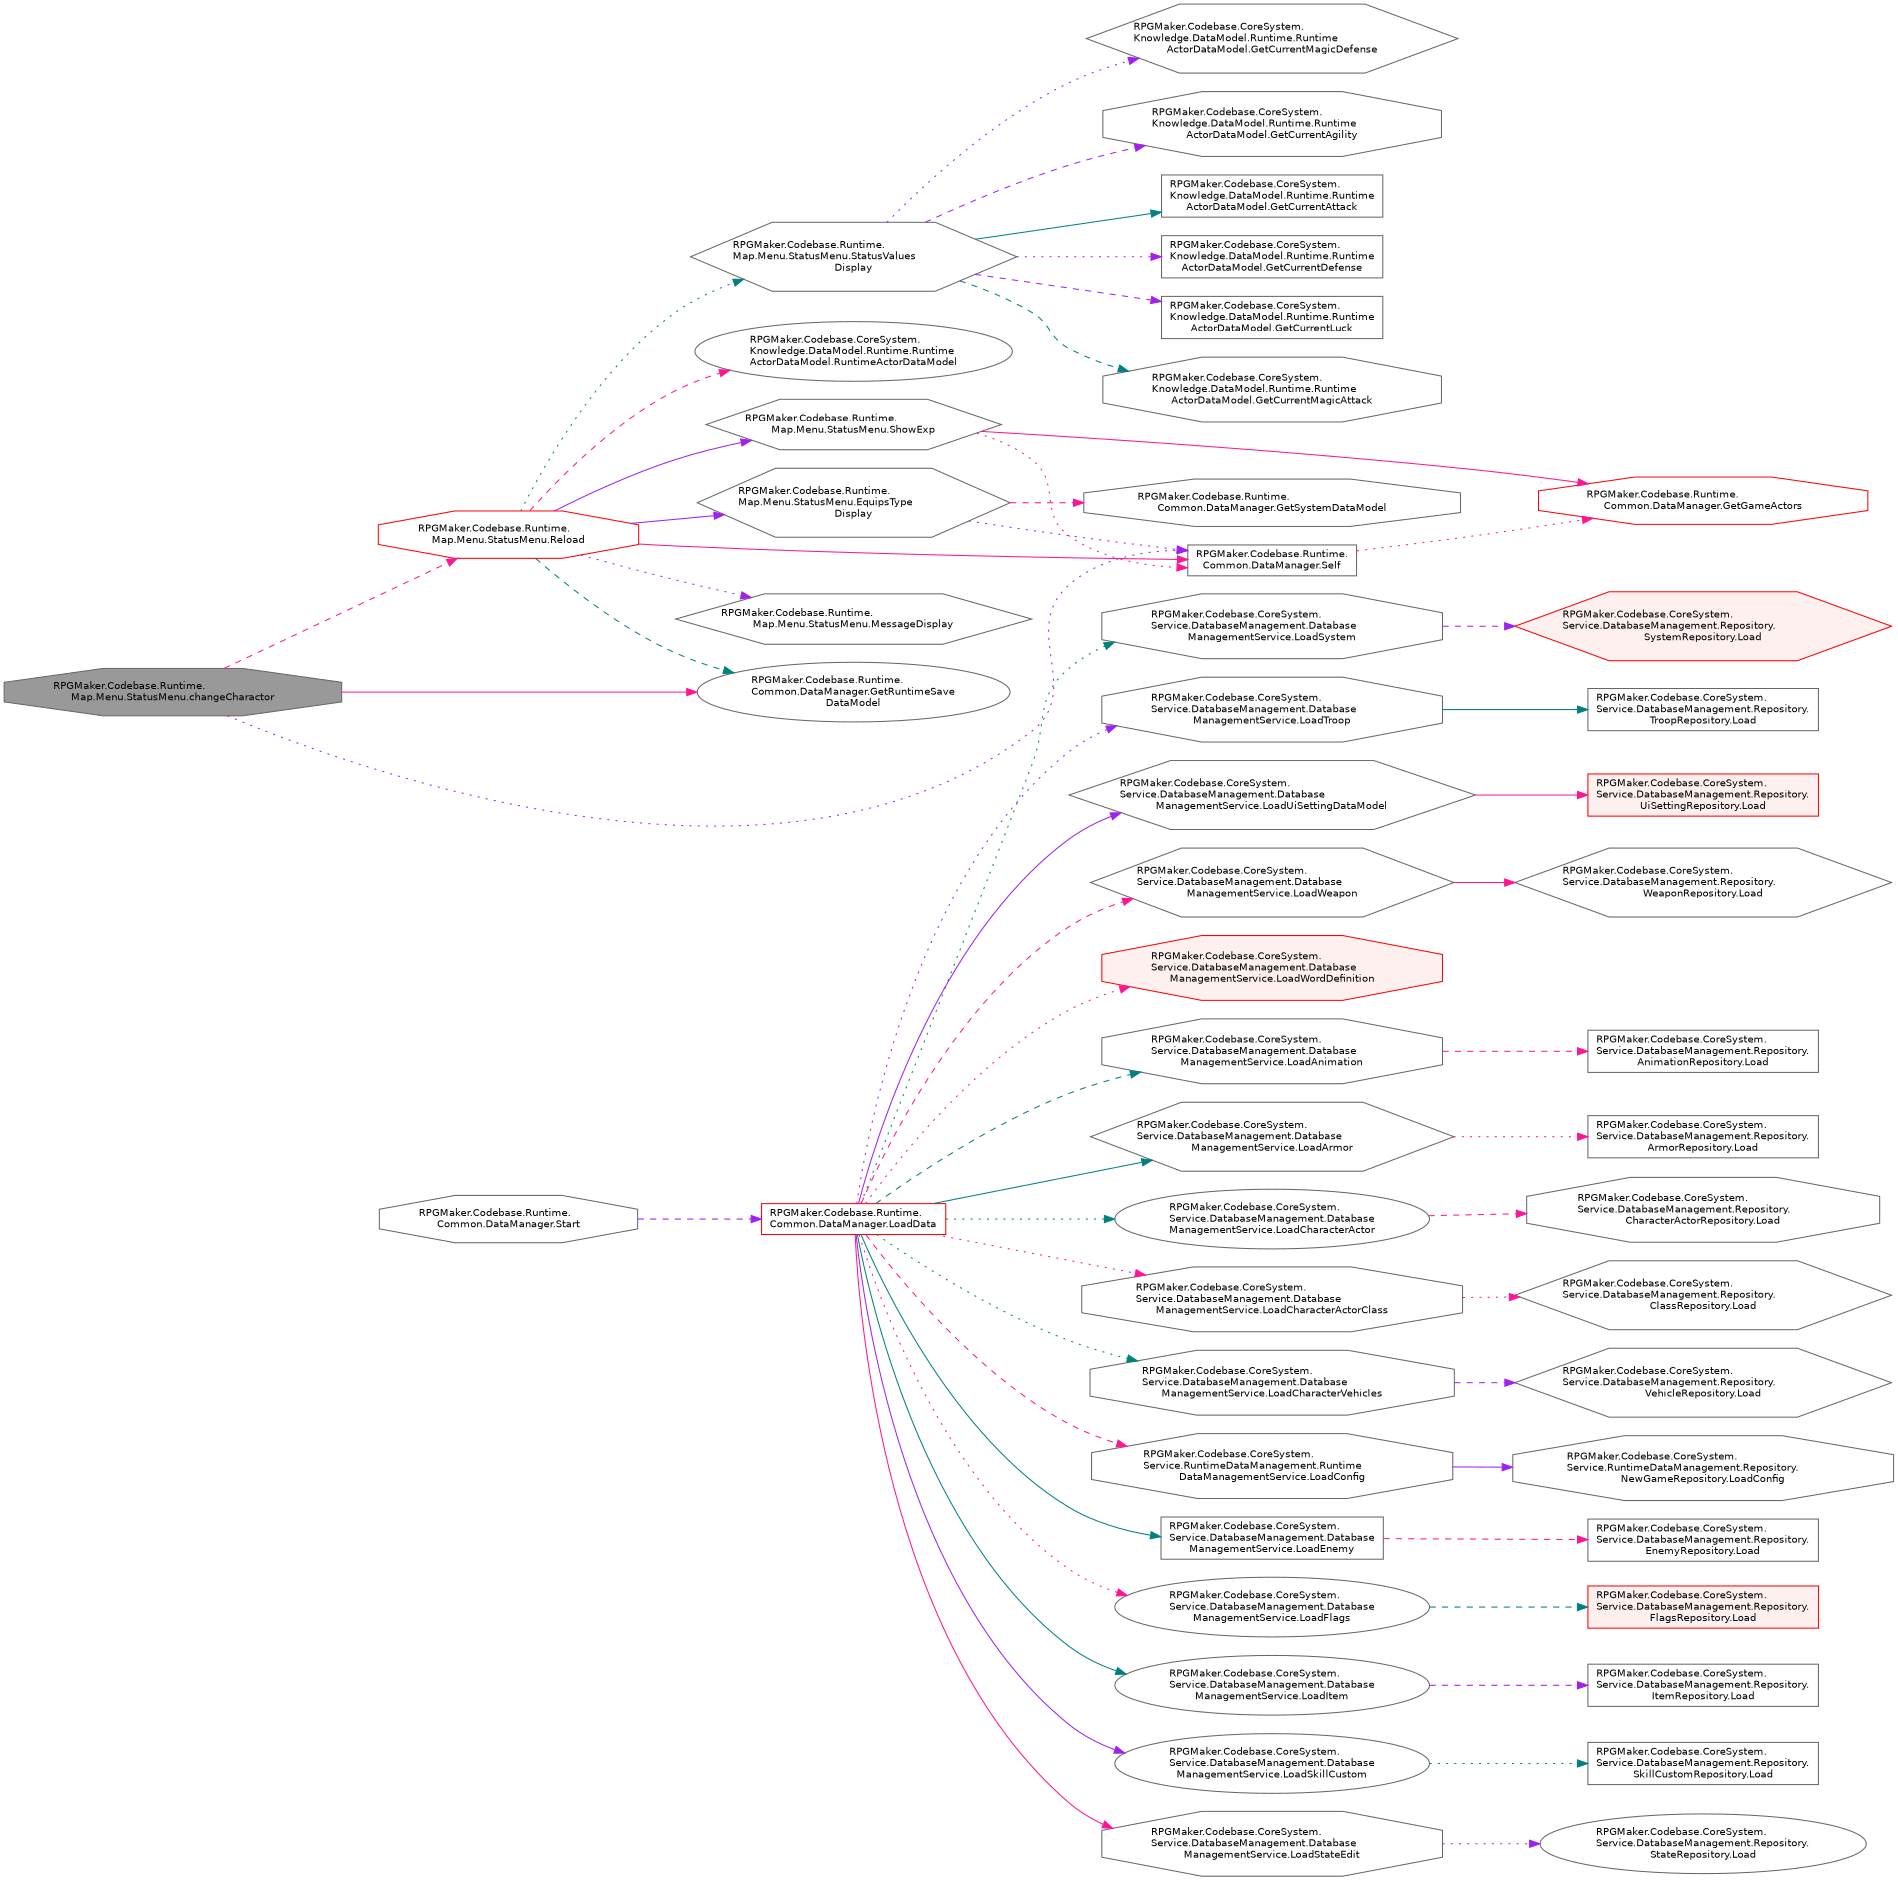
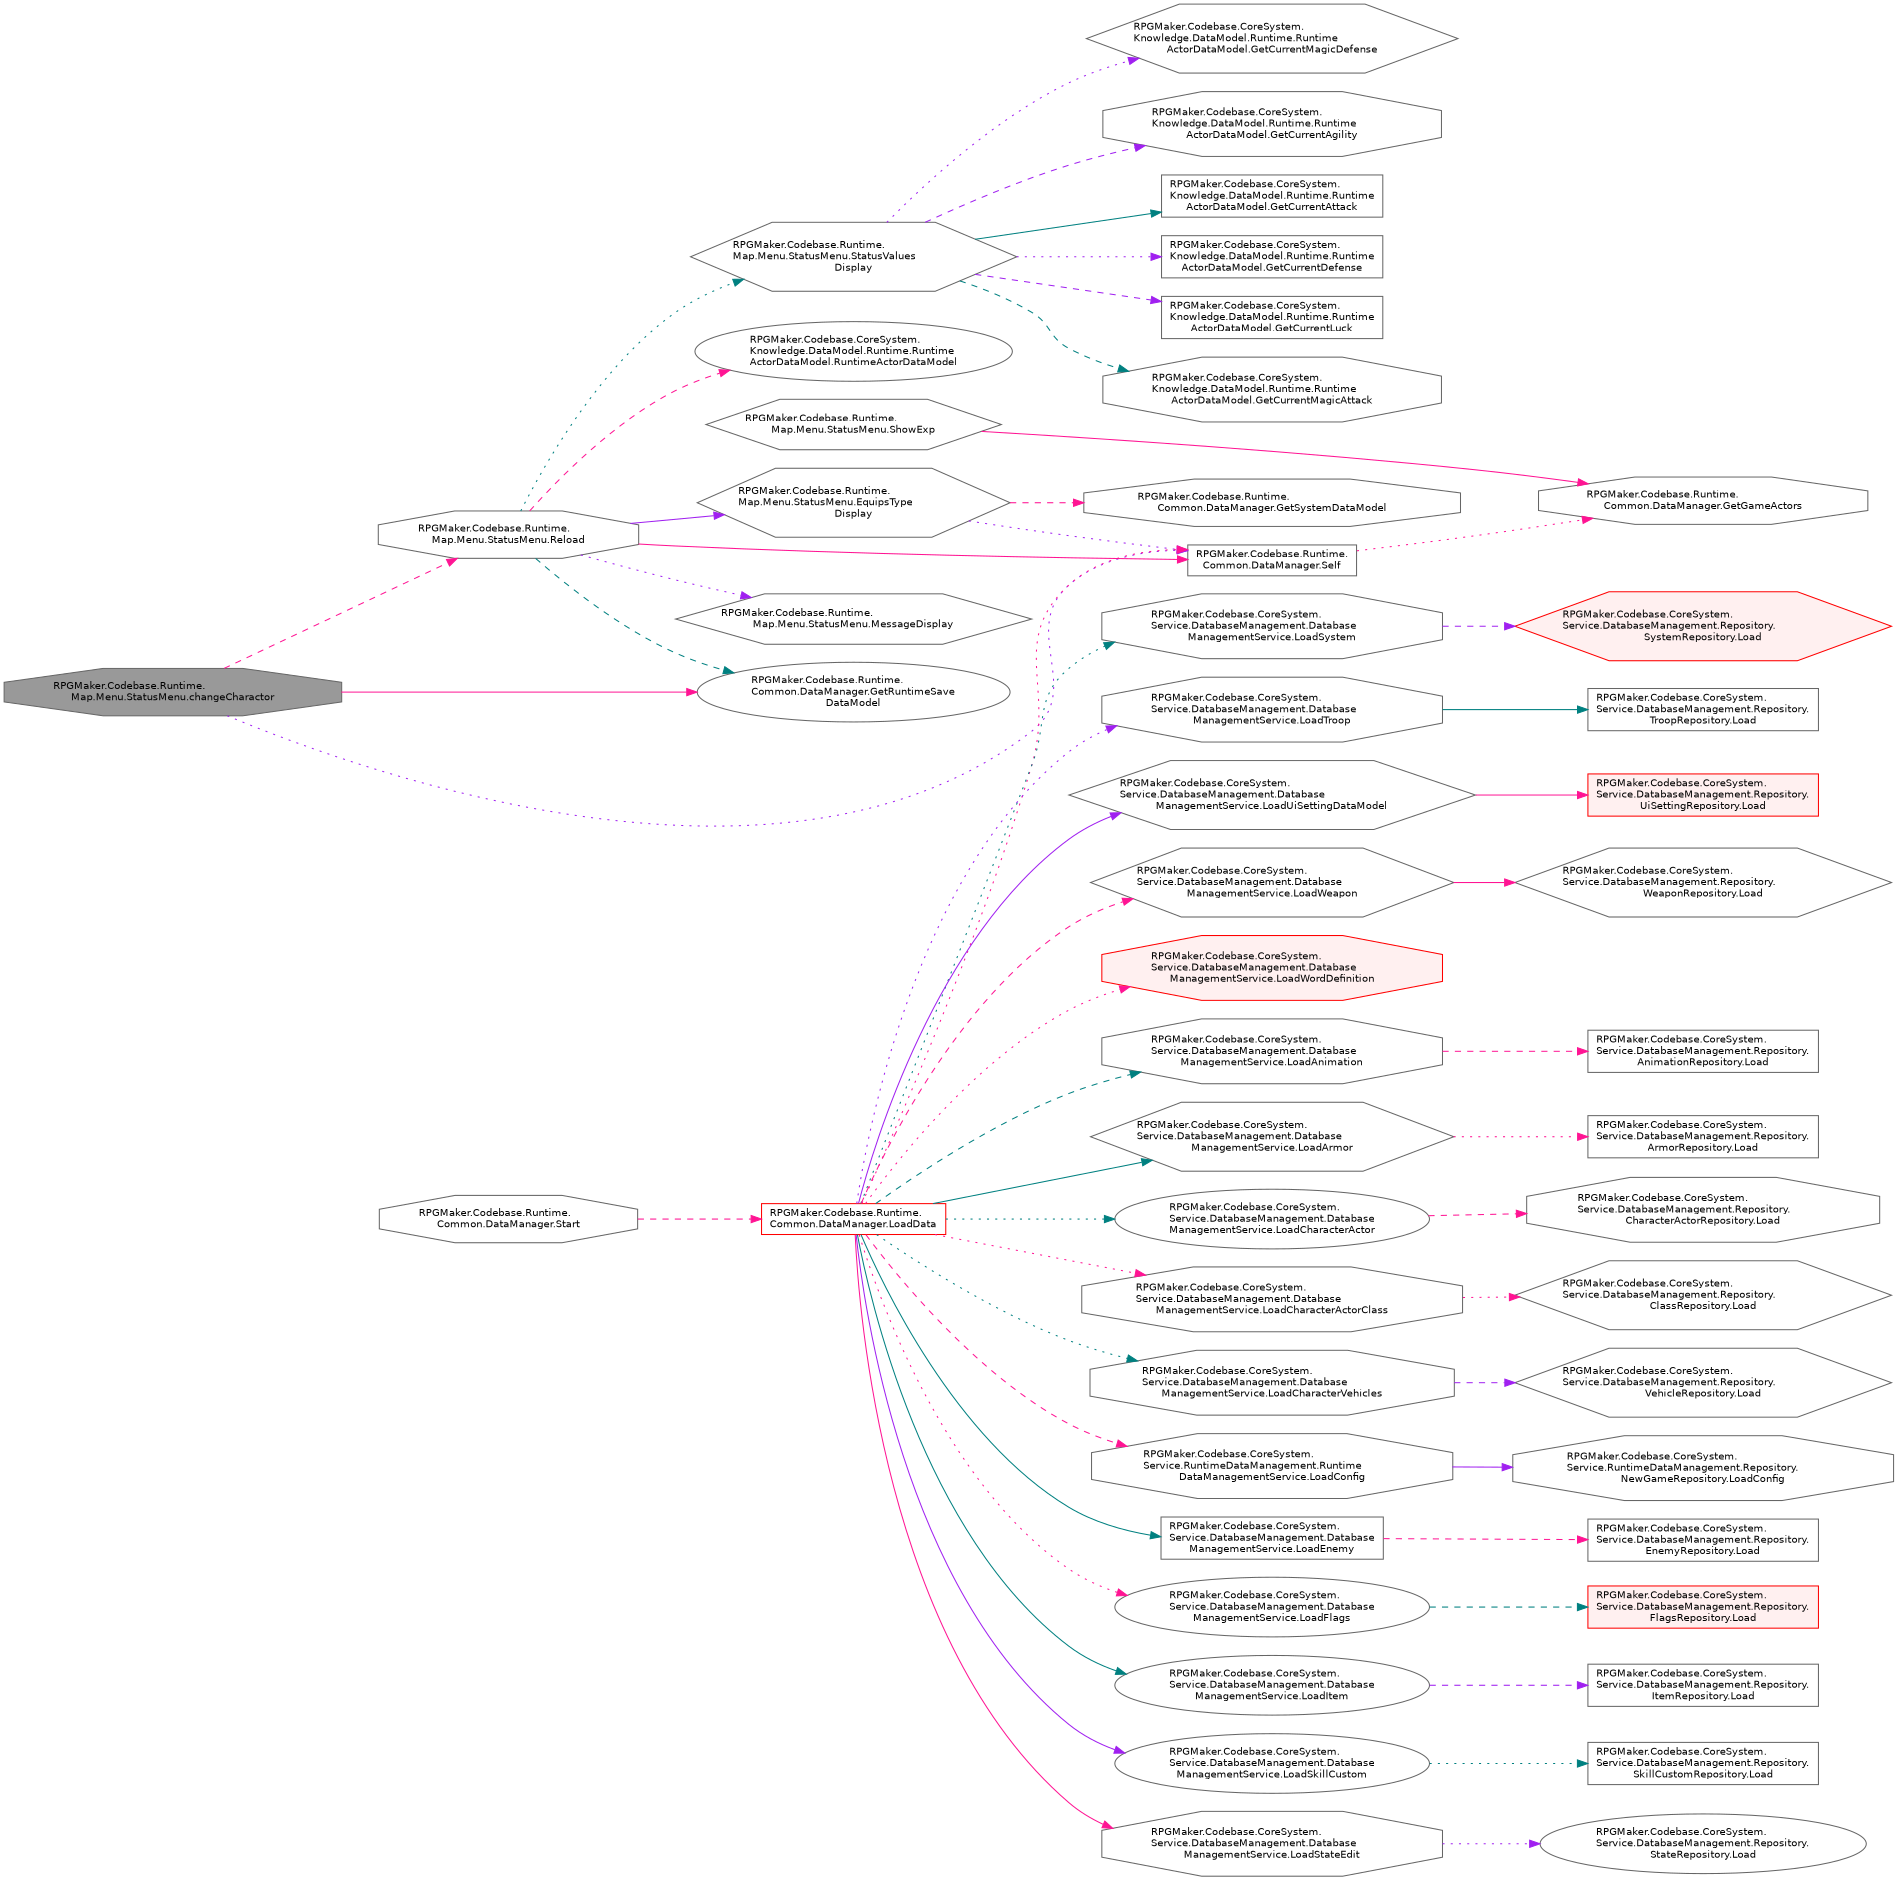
edge "RPGMaker.Codebase.Runtime. Map.Menu.StatusMenu.Reload" -> "RPGMaker.Codebase.Runtime. Map.Menu.StatusMenu.ShowExp": removed
node "RPGMaker.Codebase.Runtime. Common.DataManager.GetGameActors": color red -> grey40
edge "RPGMaker.Codebase.Runtime. Map.Menu.StatusMenu.ShowExp" -> "RPGMaker.Codebase.Runtime. Common.DataManager.Self": now "RPGMaker.Codebase.Runtime. Common.DataManager.LoadData" -> "RPGMaker.Codebase.Runtime. Common.DataManager.Self"
node "RPGMaker.Codebase.Runtime. Map.Menu.StatusMenu.Reload": color red -> grey40
edge "RPGMaker.Codebase.Runtime. Common.DataManager.Start" -> "RPGMaker.Codebase.Runtime. Common.DataManager.LoadData": color purple -> deeppink
